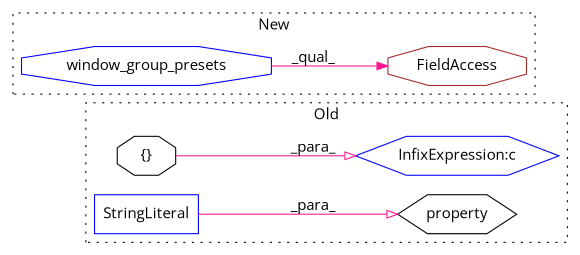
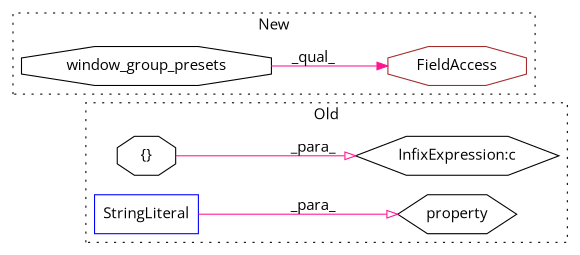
node "window_group_presets": color blue -> black
node "InfixExpression:c": color blue -> black
